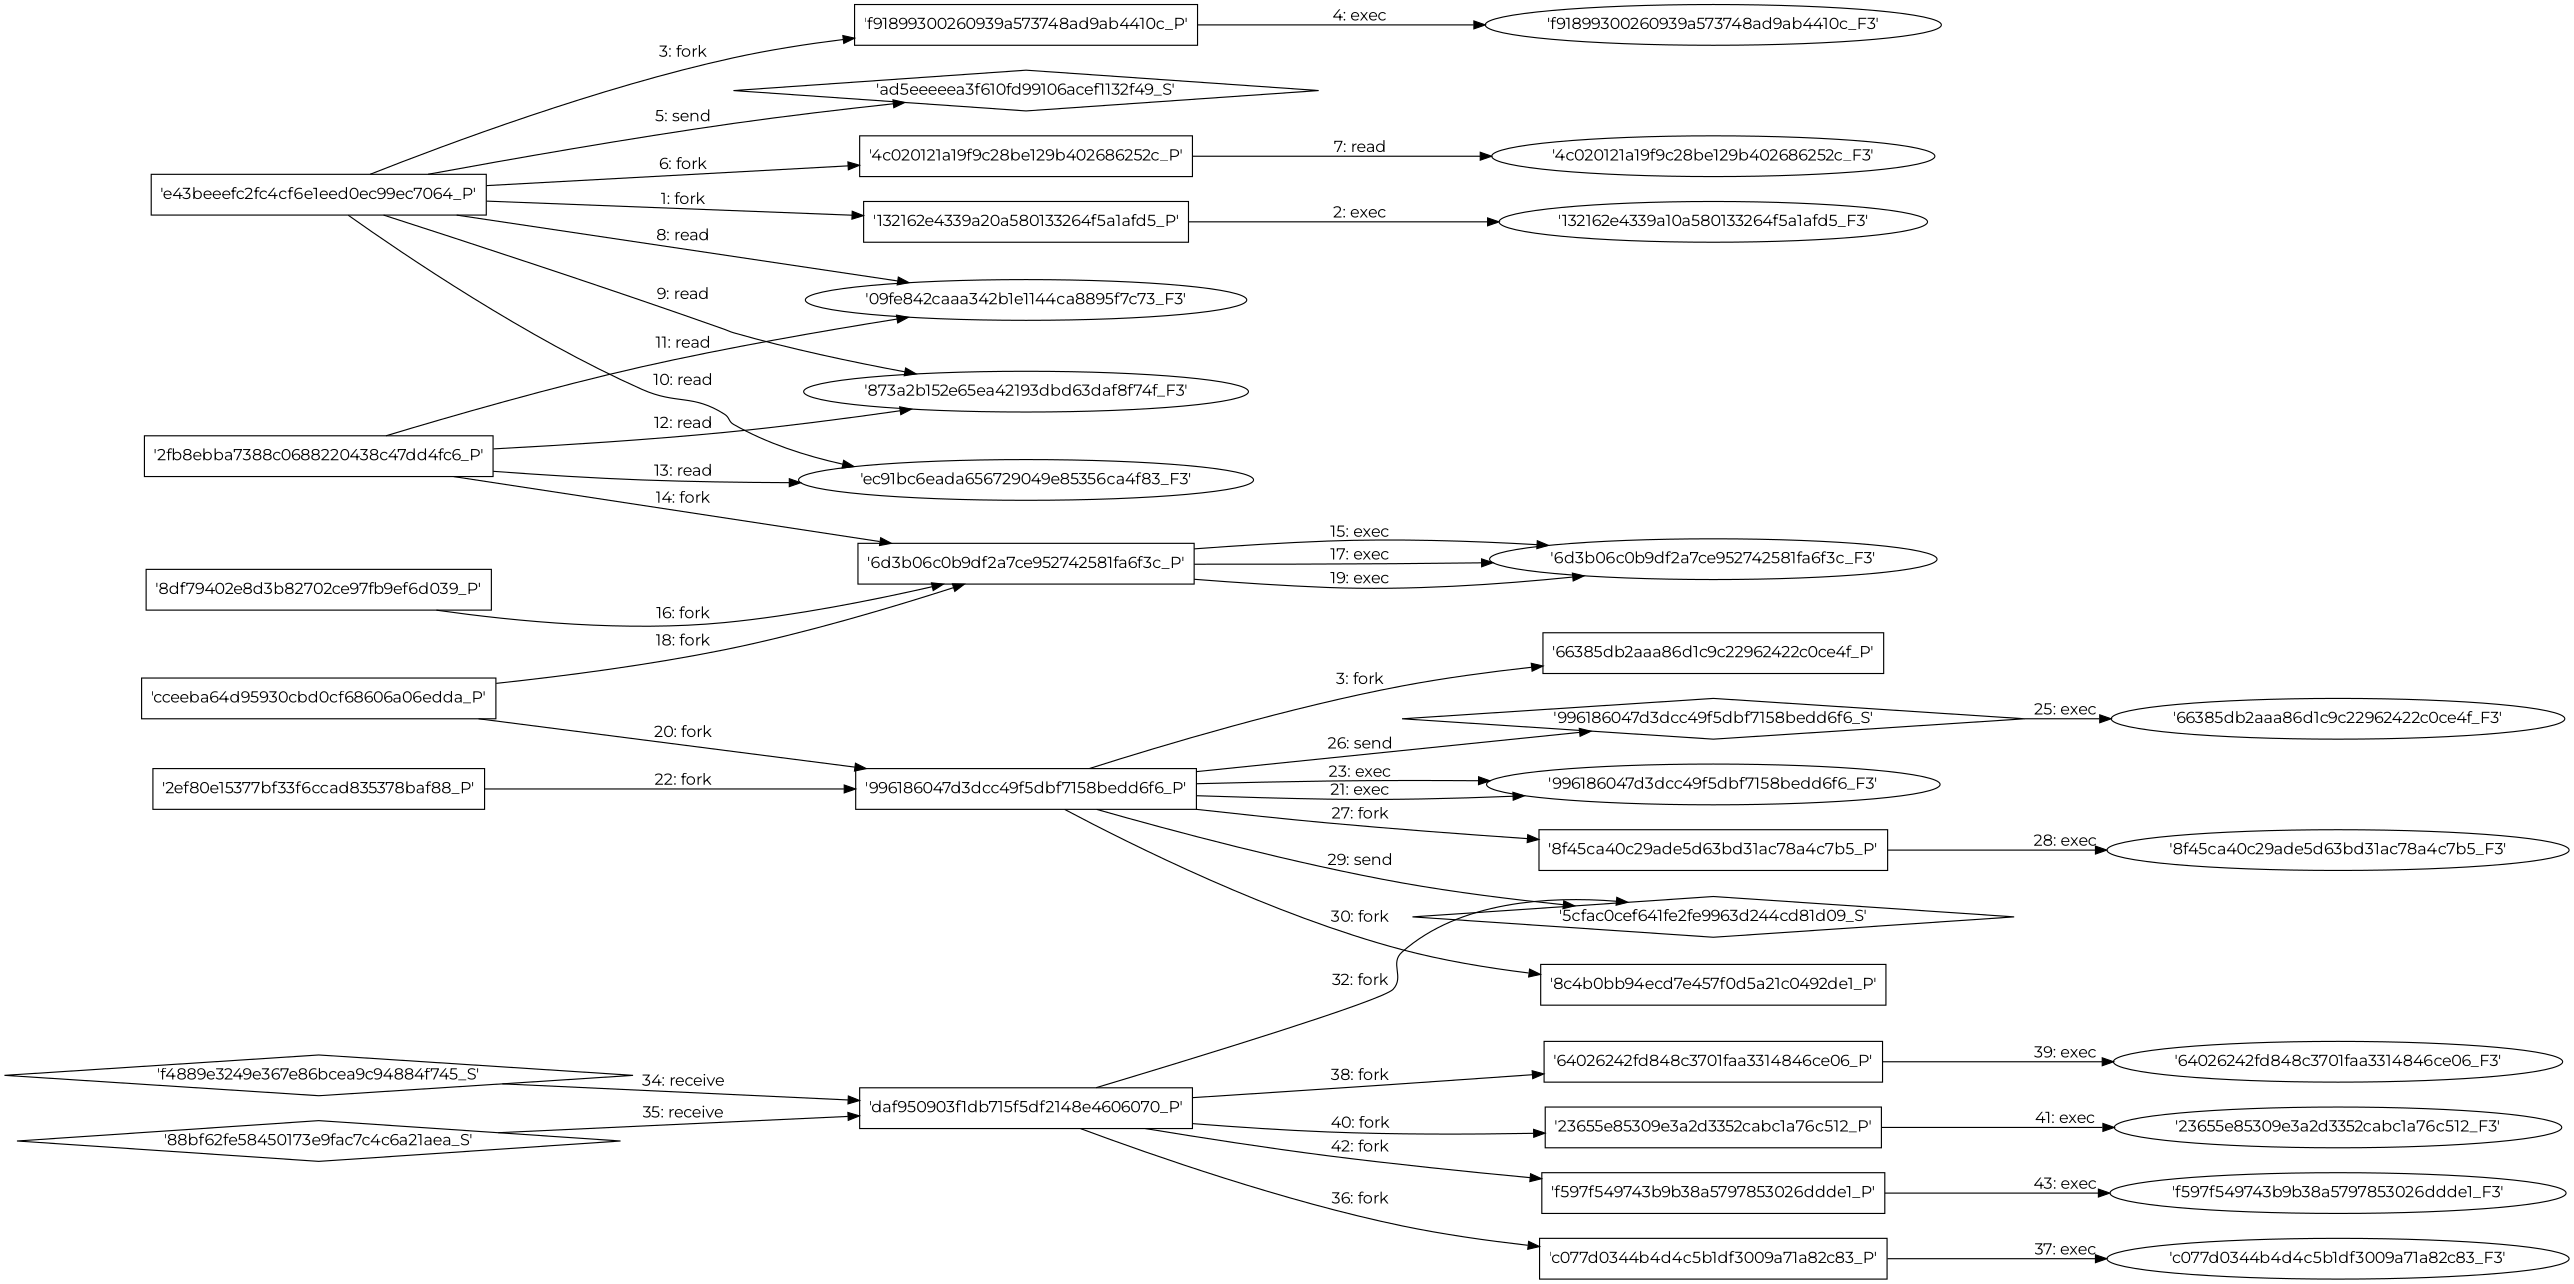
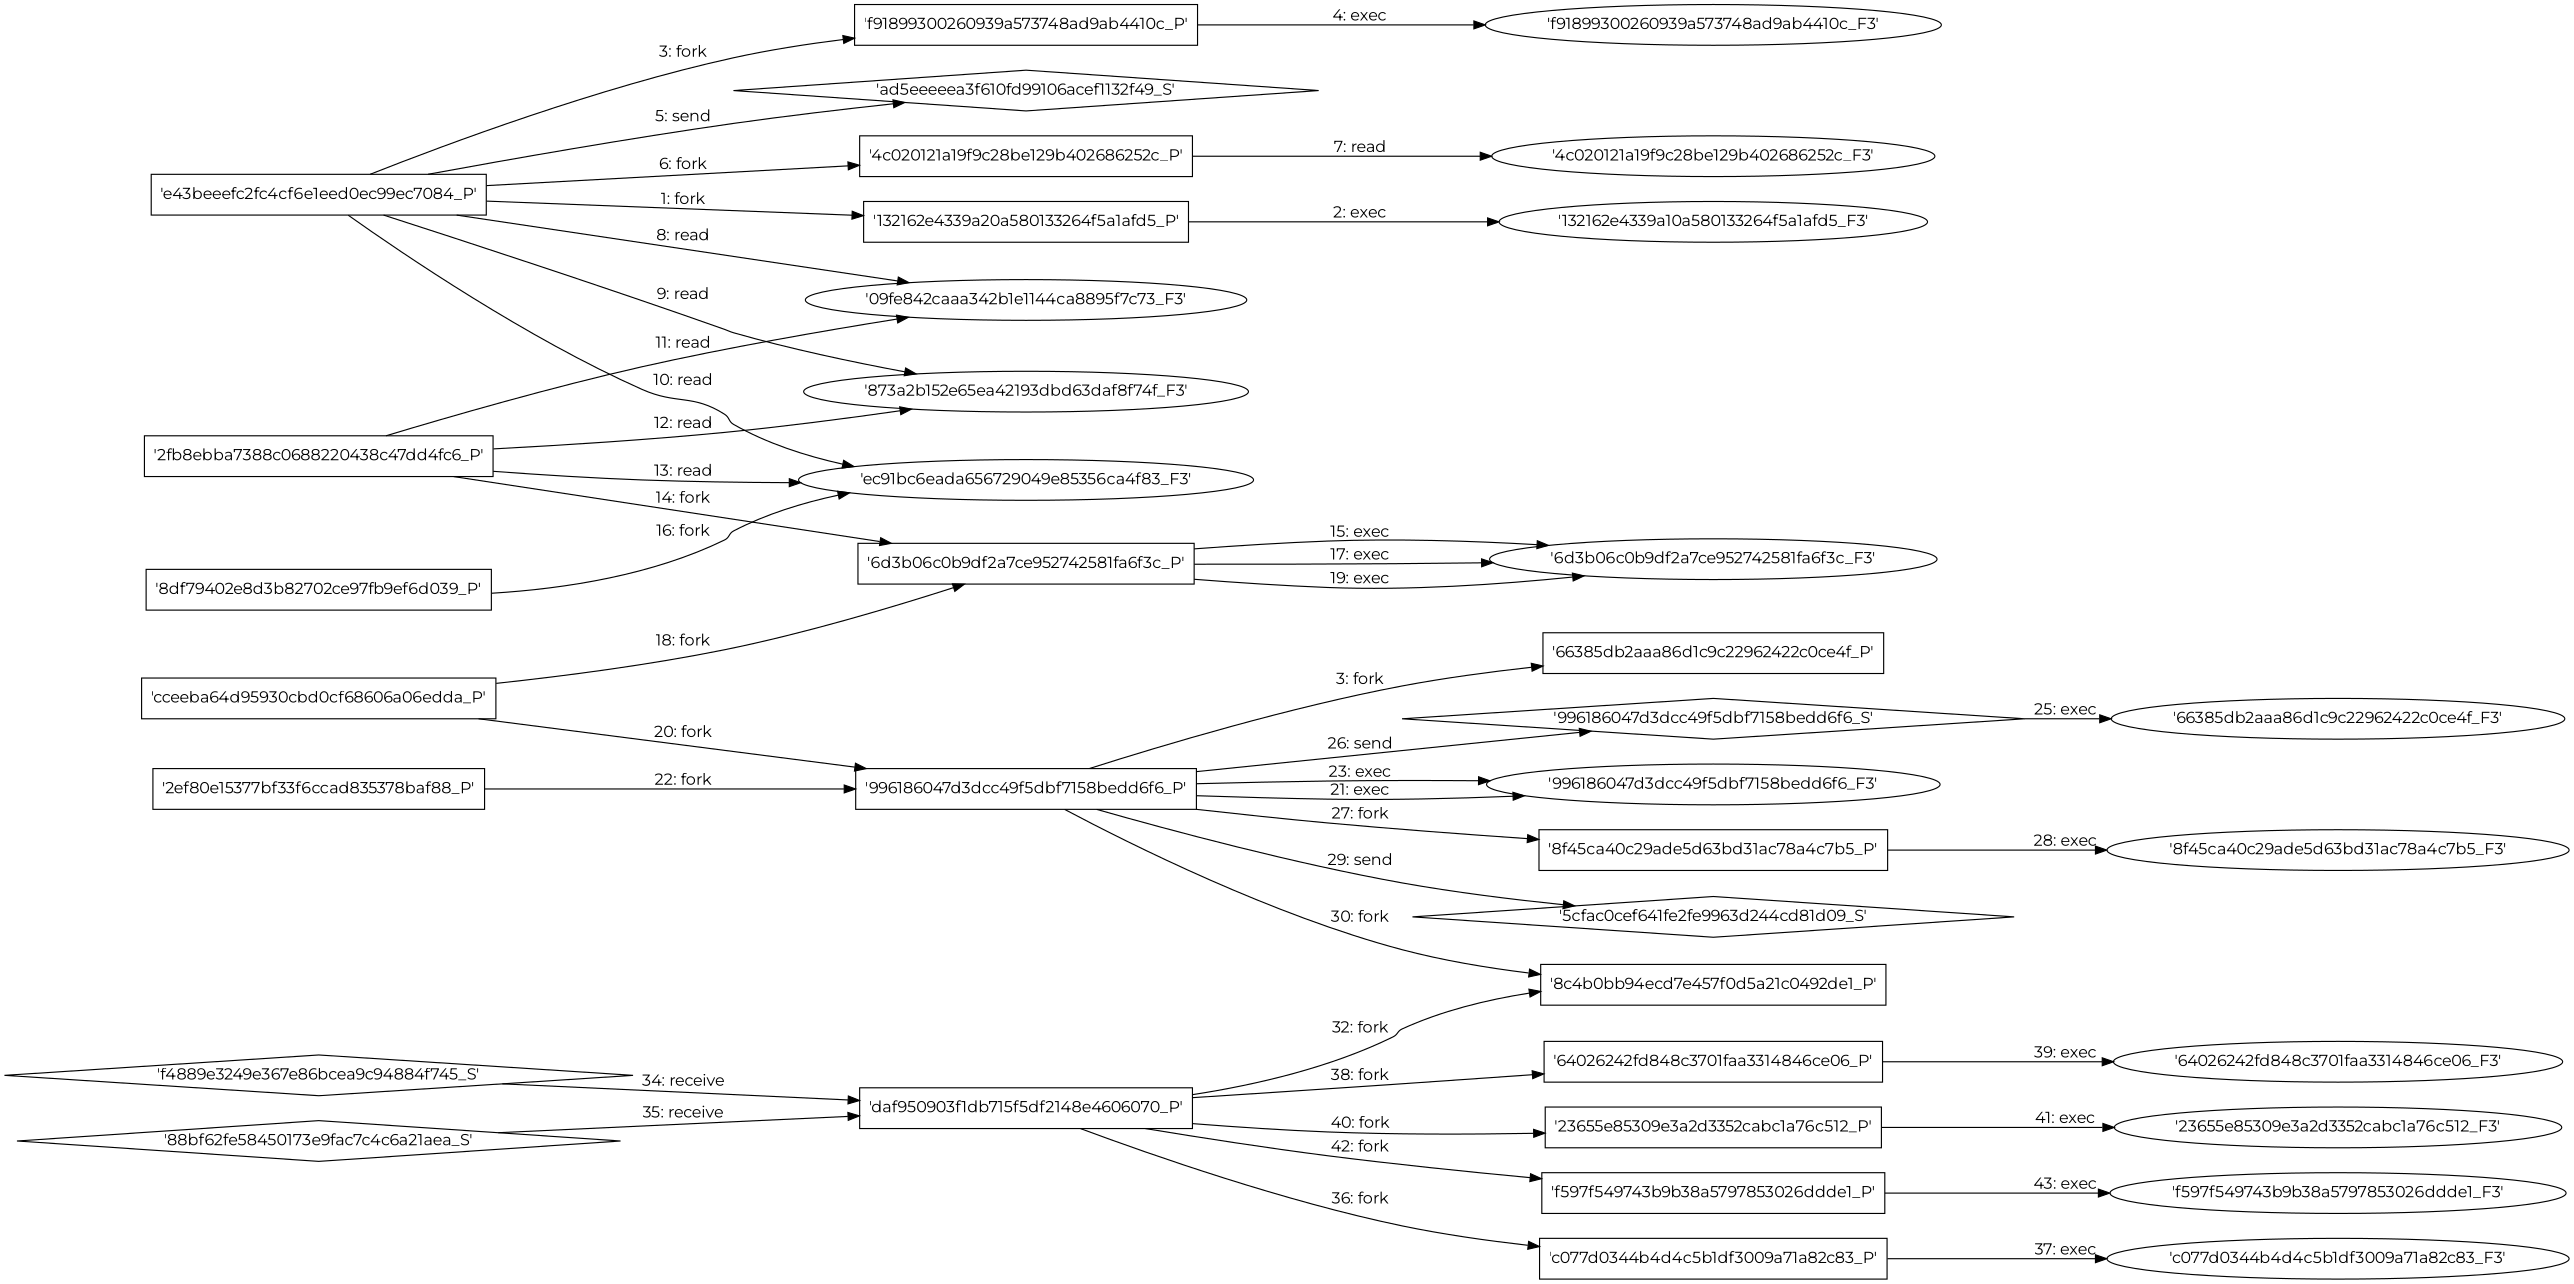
node "'e43beeefc2fc4cf6e1eed0ec99ec7064_P'": label "'e43beeefc2fc4cf6e1eed0ec99ec7064_P'" -> "'e43beeefc2fc4cf6e1eed0ec99ec7084_P'"
edge "'8df79402e8d3b82702ce97fb9ef6d039_P'" -> "'6d3b06c0b9df2a7ce952742581fa6f3c_P'": now "'8df79402e8d3b82702ce97fb9ef6d039_P'" -> "'ec91bc6eada656729049e85356ca4f83_F3'"
edge "'daf950903f1db715f5df2148e4606070_P'" -> "'5cfac0cef641fe2fe9963d244cd81d09_S'": now "'daf950903f1db715f5df2148e4606070_P'" -> "'8c4b0bb94ecd7e457f0d5a21c0492de1_P'"
